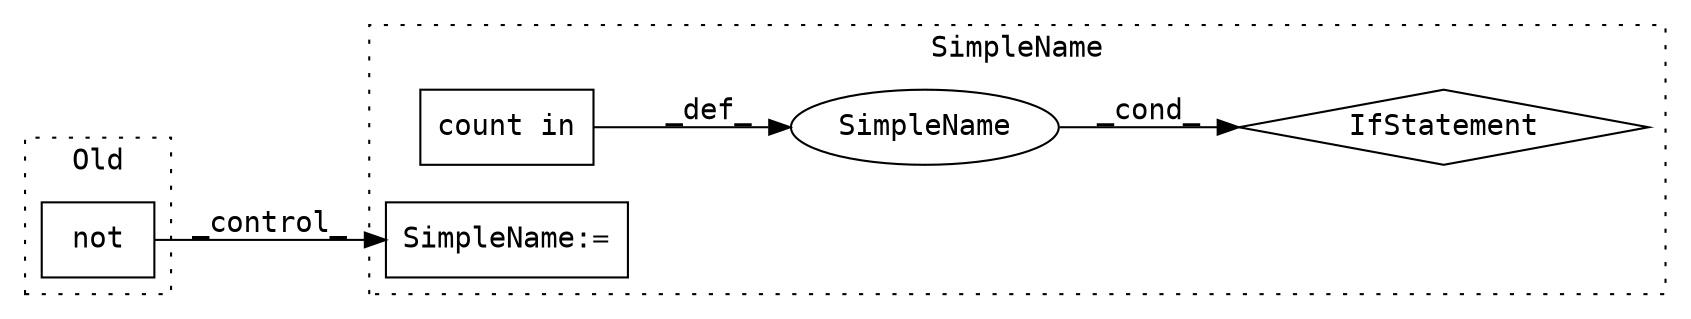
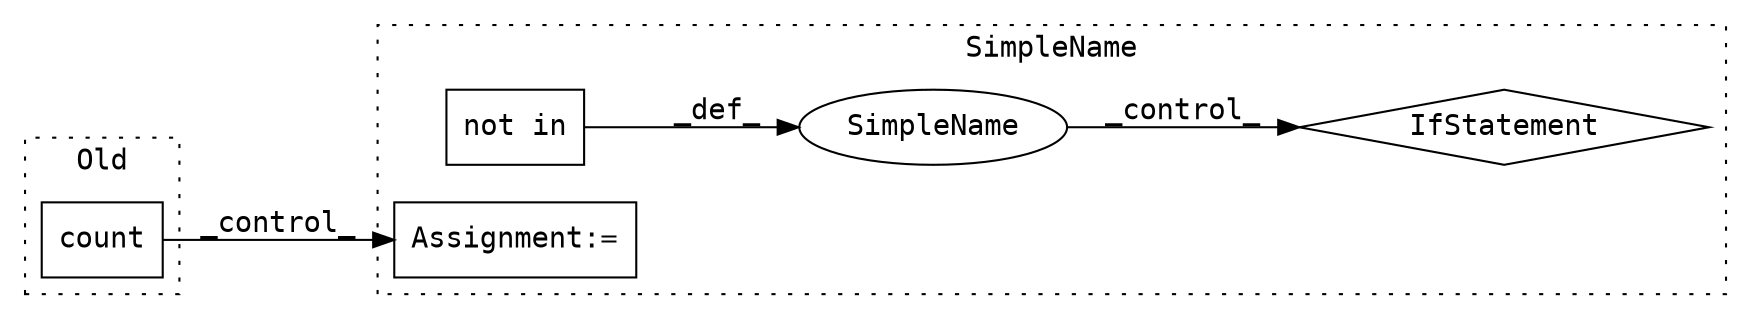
edge "SimpleName" -> "IfStatement": label "_cond_" -> "_control_"
node "count in": label "count in" -> "not in"
node "not": label "not" -> "count"
node "SimpleName:=": label "SimpleName:=" -> "Assignment:="
